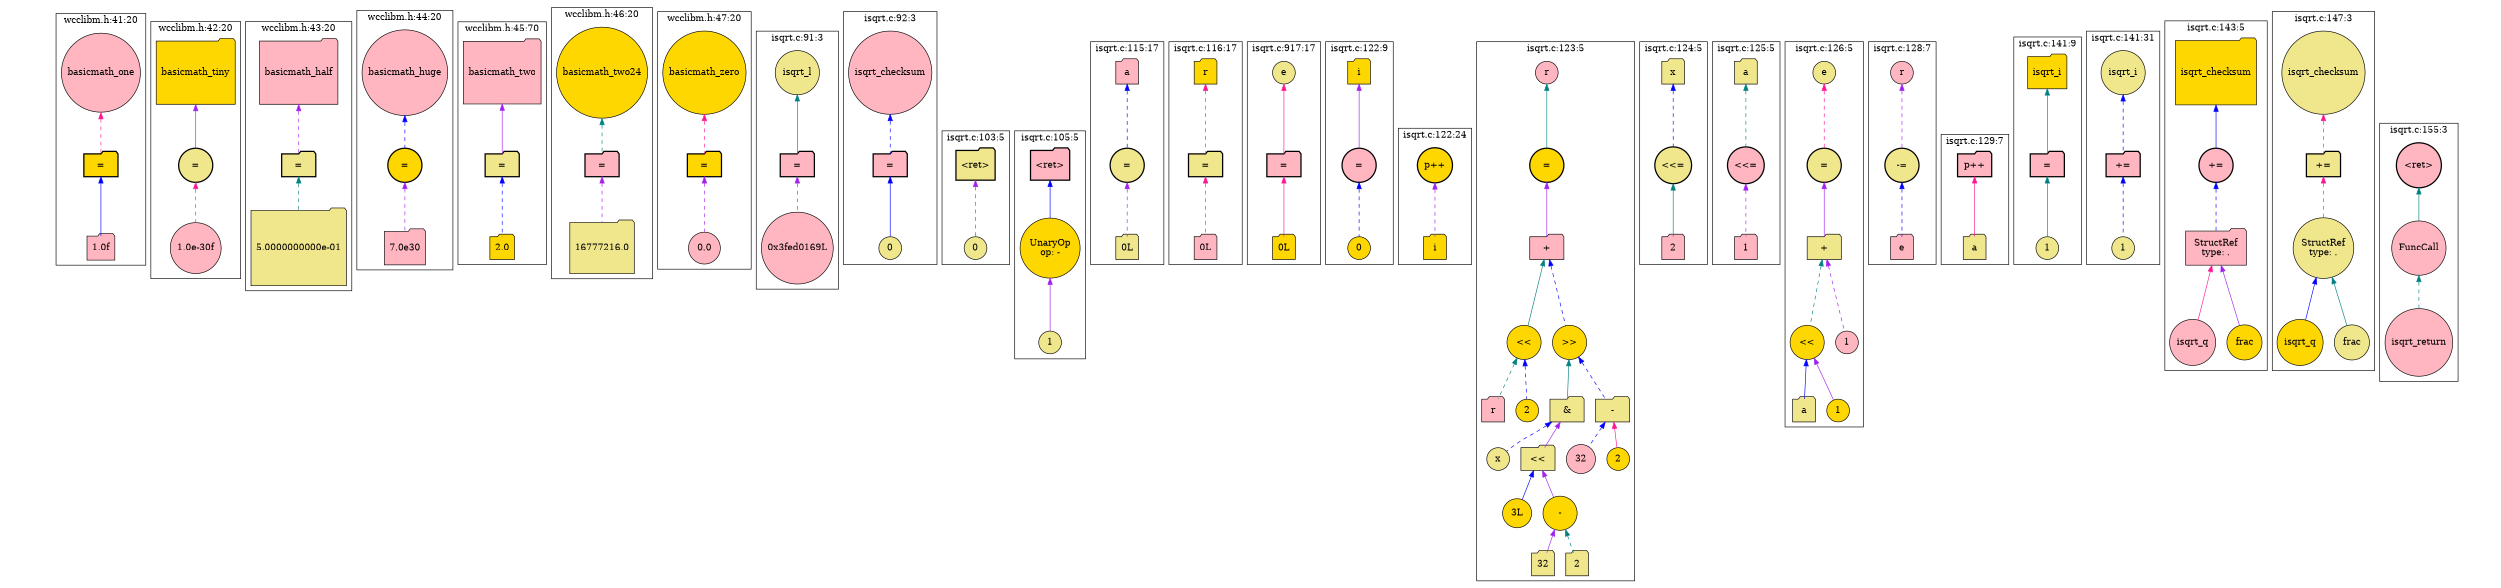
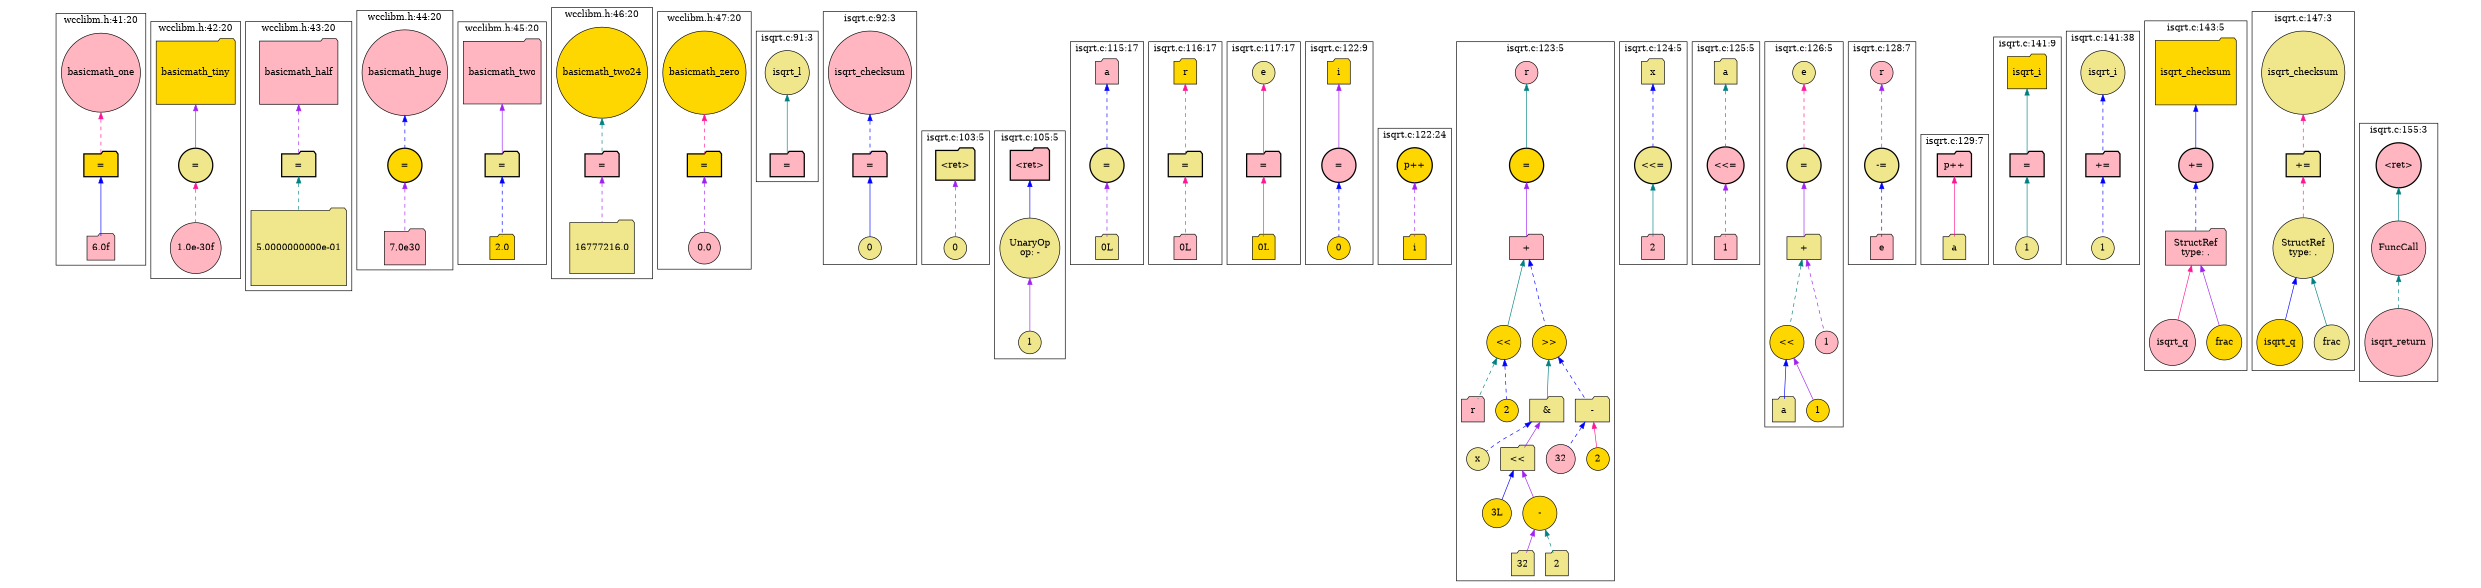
cluster "wcclibm.h:45:70": label "wcclibm.h:45:70" -> "wcclibm.h:45:20"
cluster "isqrt.c:141:31": label "isqrt.c:141:31" -> "isqrt.c:141:38"
cluster "isqrt.c:917:17": label "isqrt.c:917:17" -> "isqrt.c:117:17"
node "1.0f": label "1.0f" -> "6.0f"
node "0x3fed0169L": removed
node "UnaryOp op: -": fillcolor gold -> khaki
